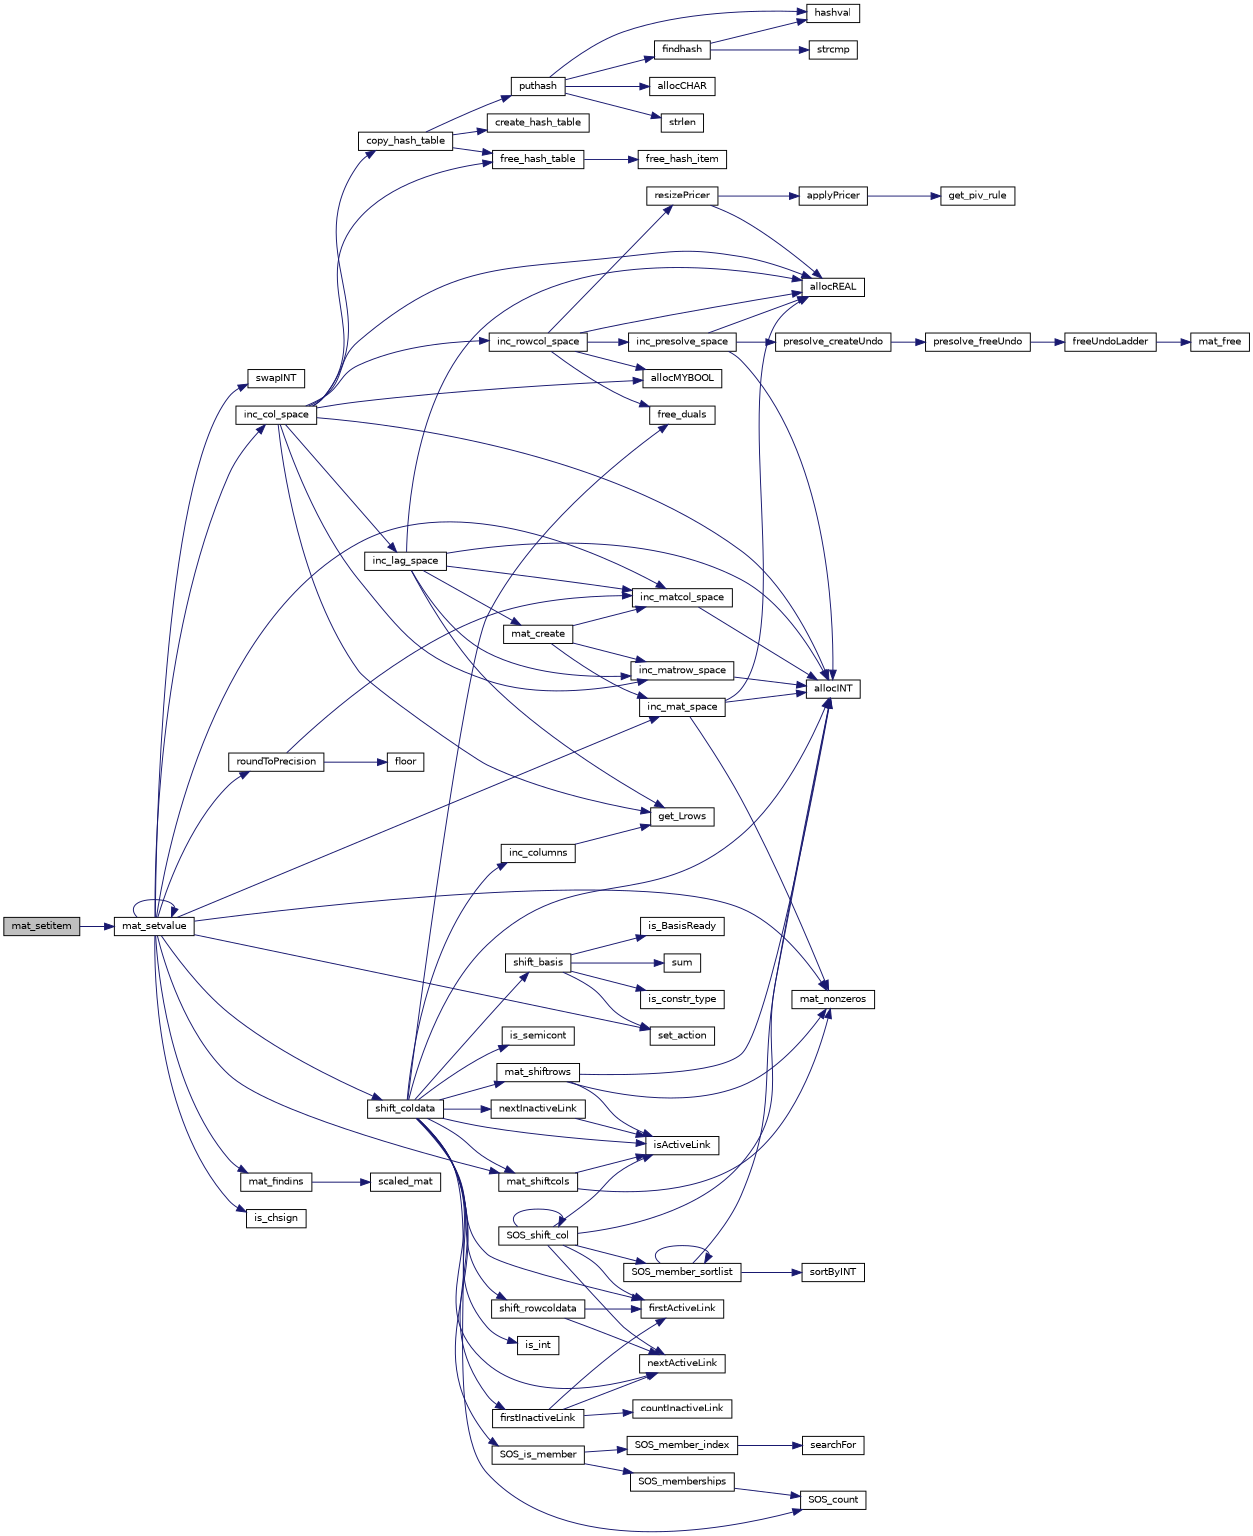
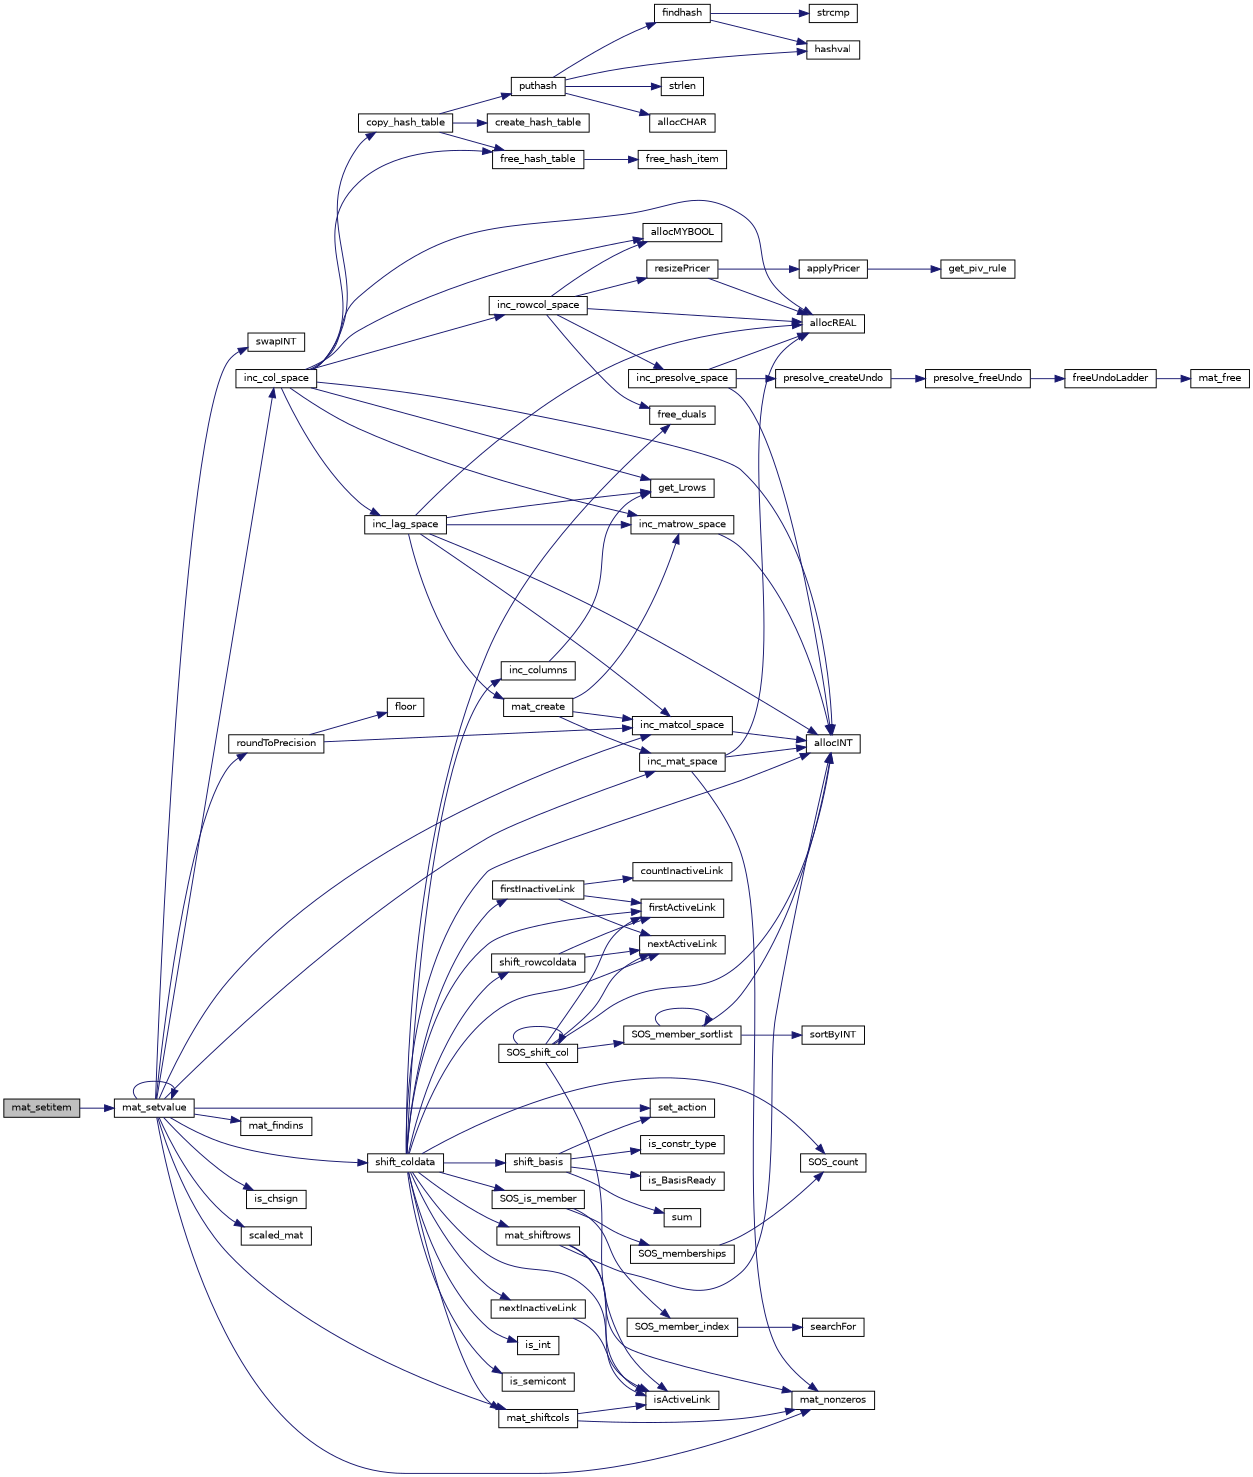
edge "mat_findins" -> "scaled_mat": now "mat_setvalue" -> "scaled_mat"
